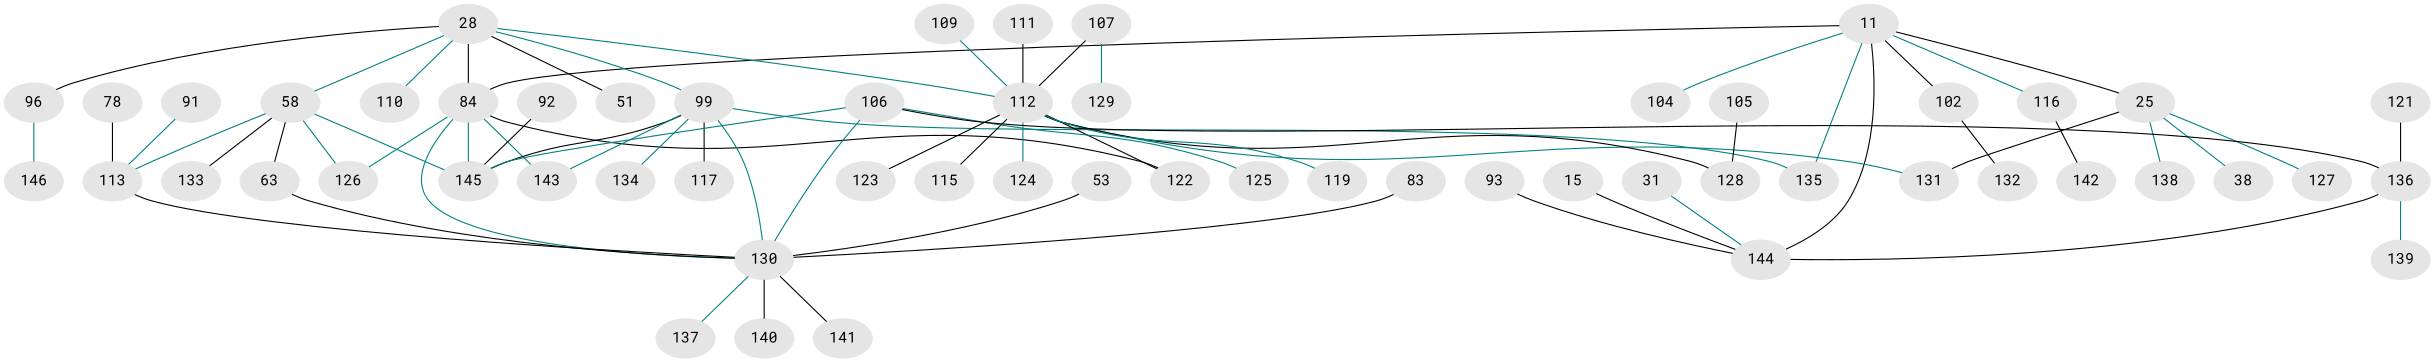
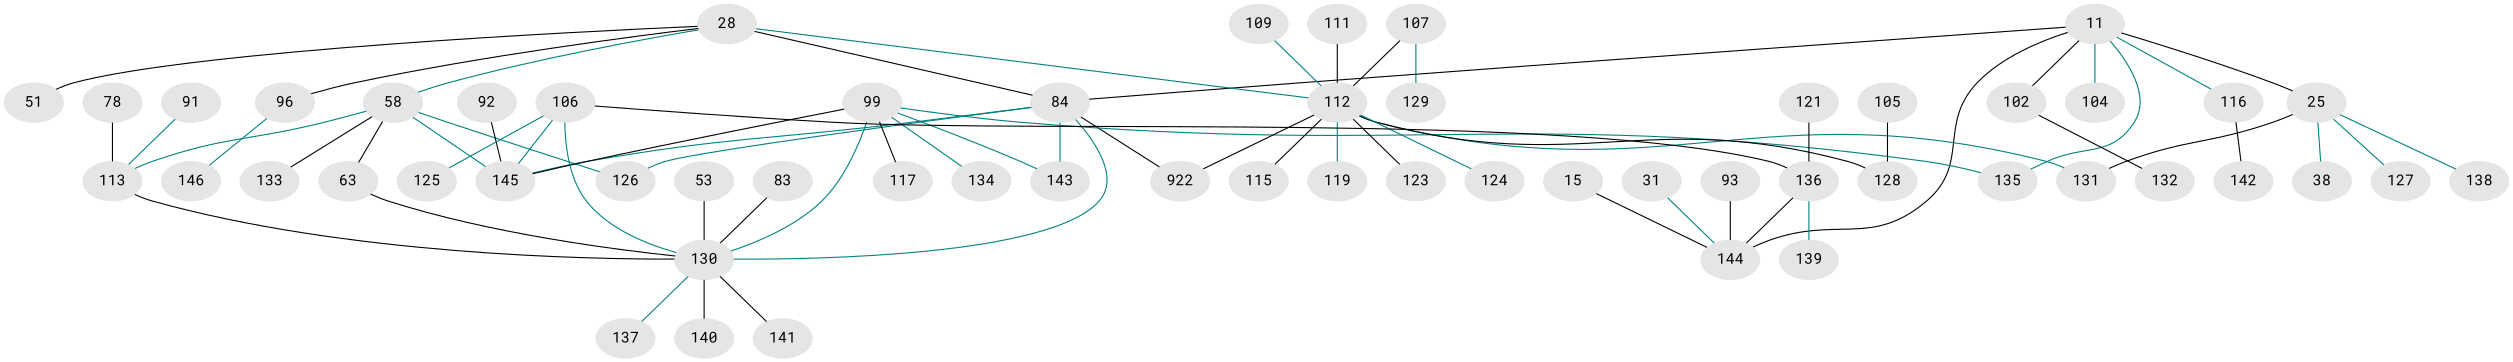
edge "28" -- "99": removed
node "110": removed
node "122": label "122" -> "922"
